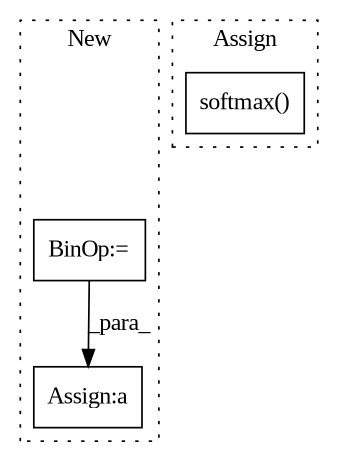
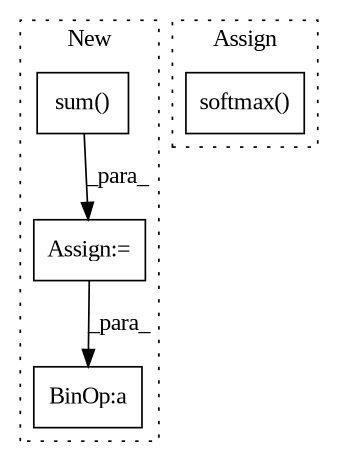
node "sum()": added
node "BinOp:=": label "BinOp:=" -> "Assign:="
node "Assign:a": label "Assign:a" -> "BinOp:a"
